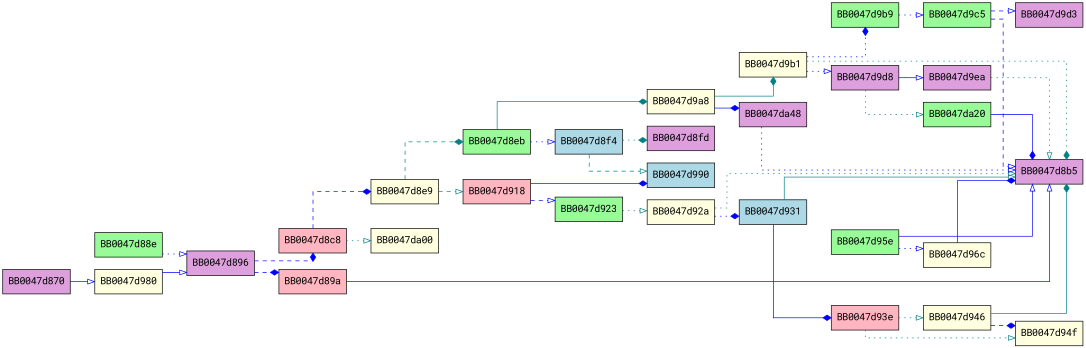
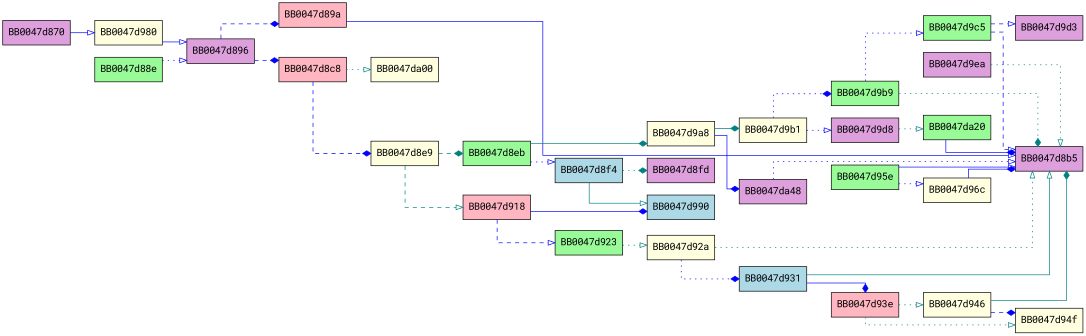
edge "BB0047d9b1" -> "BB0047d8b5": now "BB0047d9b9" -> "BB0047d8b5"
edge "BB0047d9d8" -> "BB0047d9ea": removed
edge "BB0047d8f4" -> "BB0047d990": style dashed -> solid
